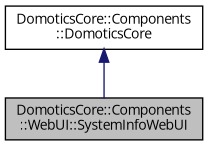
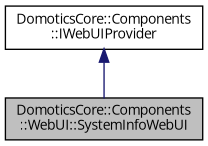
node "DomoticsCore::Components ::DomoticsCore": label "DomoticsCore::Components ::DomoticsCore" -> "DomoticsCore::Components ::IWebUIProvider"
